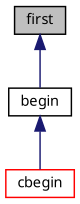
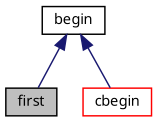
edge "begin" -> "first": reversed
